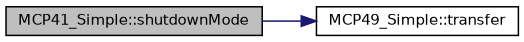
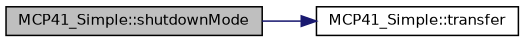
node "MCP49_Simple::transfer": label "MCP49_Simple::transfer" -> "MCP41_Simple::transfer"
